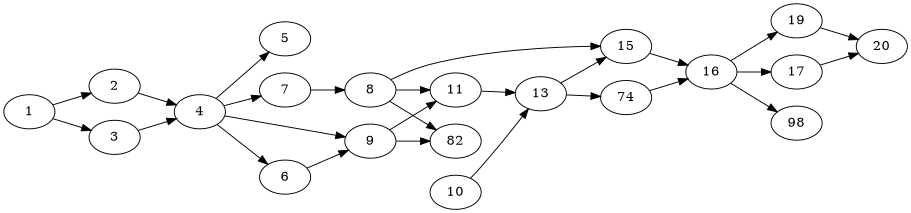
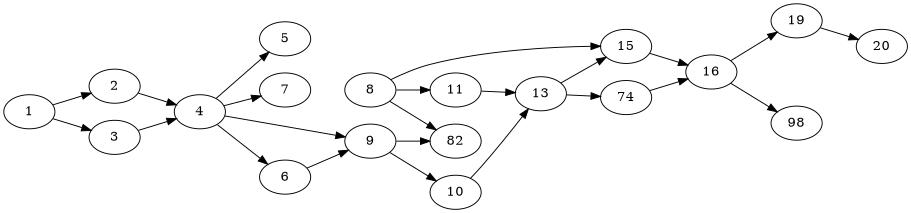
node "17": removed
edge "7" -> "8": removed
edge "9" -> "11": now "9" -> "10"
